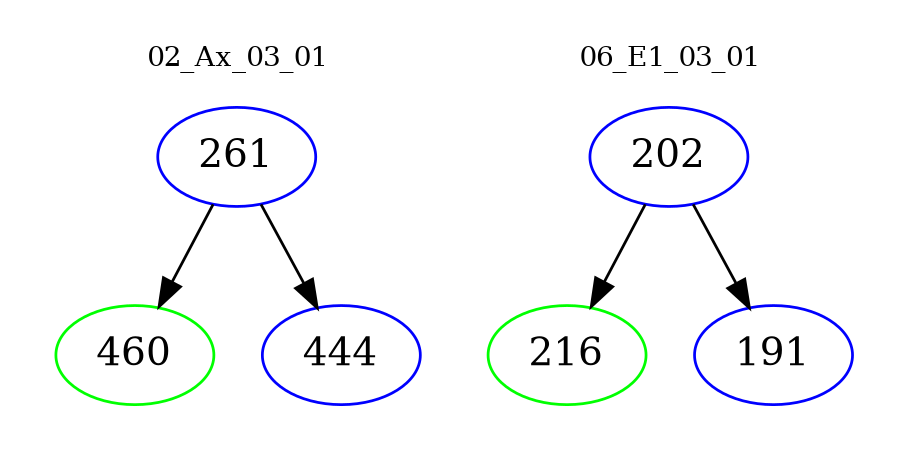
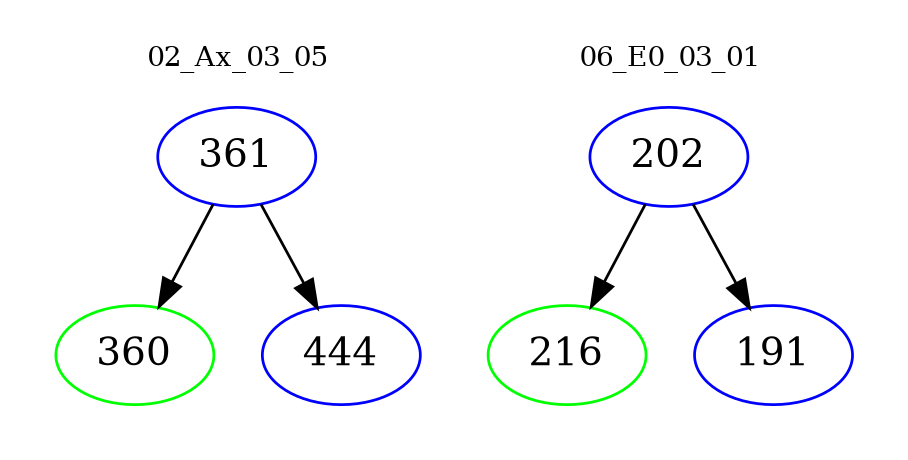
cluster "02_Ax_03_01": label "02_Ax_03_01" -> "02_Ax_03_05"
cluster "06_E1_03_01": label "06_E1_03_01" -> "06_E0_03_01"
node "261": label "261" -> "361"
node "460": label "460" -> "360"
